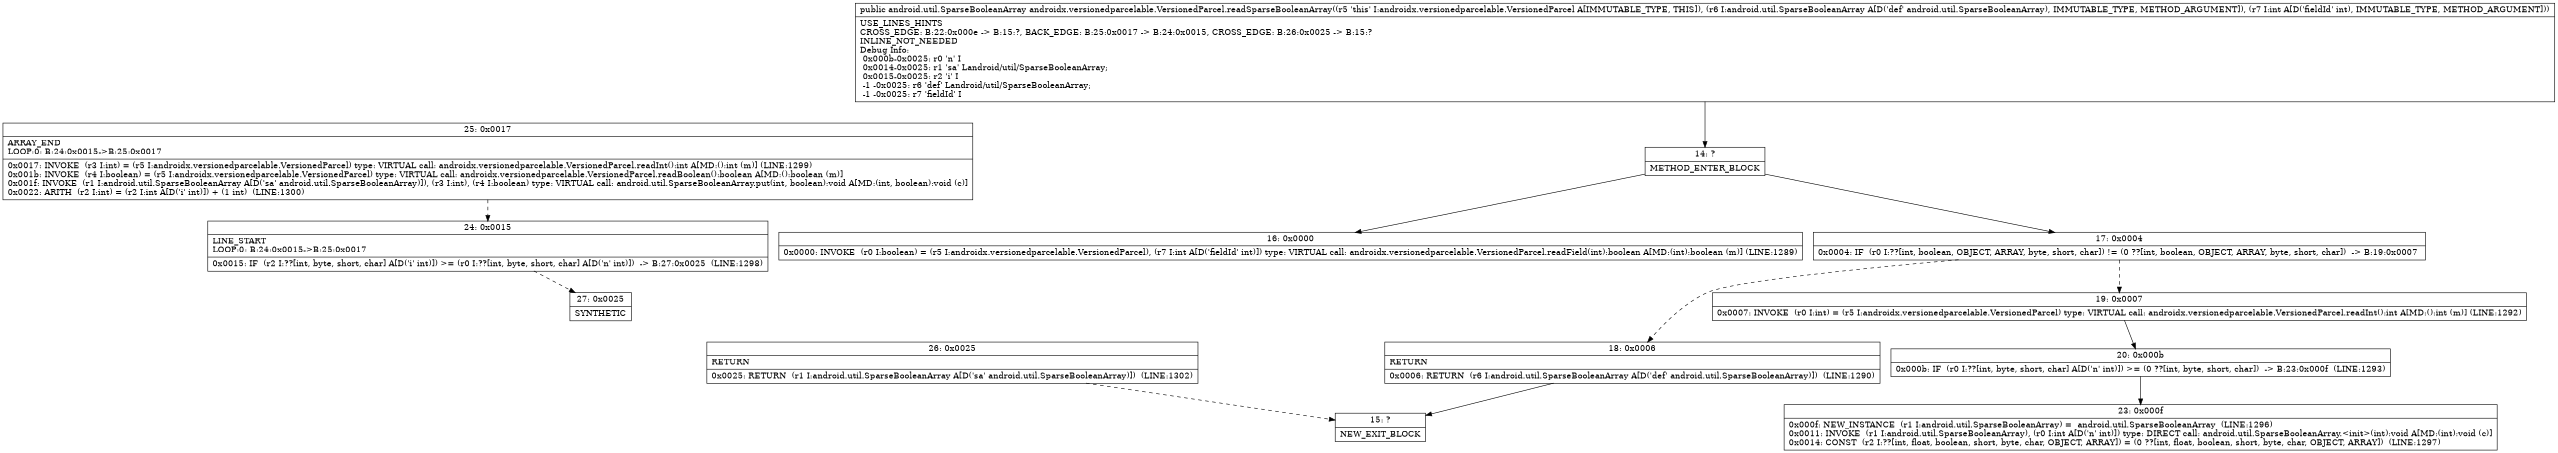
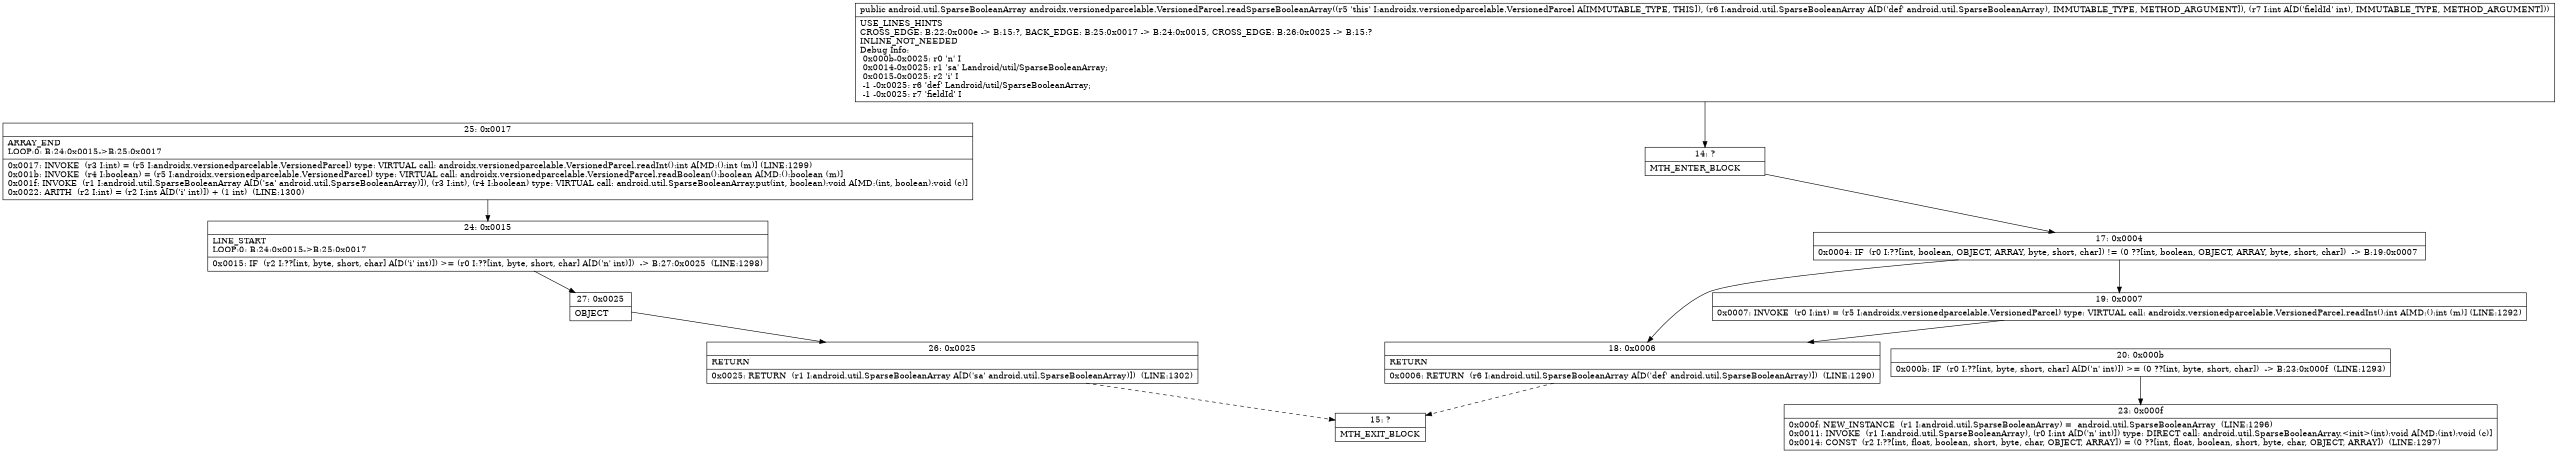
node "14: ?": text "METHOD_ENTER_BLOCK" -> "MTH_ENTER_BLOCK"
edge "25: 0x0017" -> "24: 0x0015": style dashed -> solid
node "16: 0x0000": removed
edge "17: 0x0004" -> "19: 0x0007": style dashed -> solid
edge "17: 0x0004" -> "18: 0x0006": style dashed -> solid
edge "24: 0x0015" -> "27: 0x0025": style dashed -> solid
node "27: 0x0025": text "SYNTHETIC" -> "OBJECT"
edge "27: 0x0025" -> "26: 0x0025": added
edge "19: 0x0007" -> "20: 0x000b": now "19: 0x0007" -> "18: 0x0006"
edge "18: 0x0006" -> "15: ?": style solid -> dashed
node "15: ?": text "NEW_EXIT_BLOCK" -> "MTH_EXIT_BLOCK"
